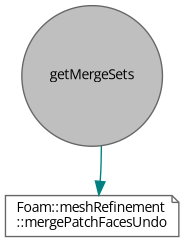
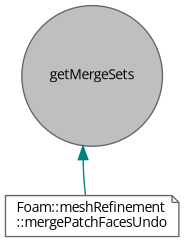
edge "getMergeSets" -> "Foam::meshRefinement ::mergePatchFacesUndo": reversed
